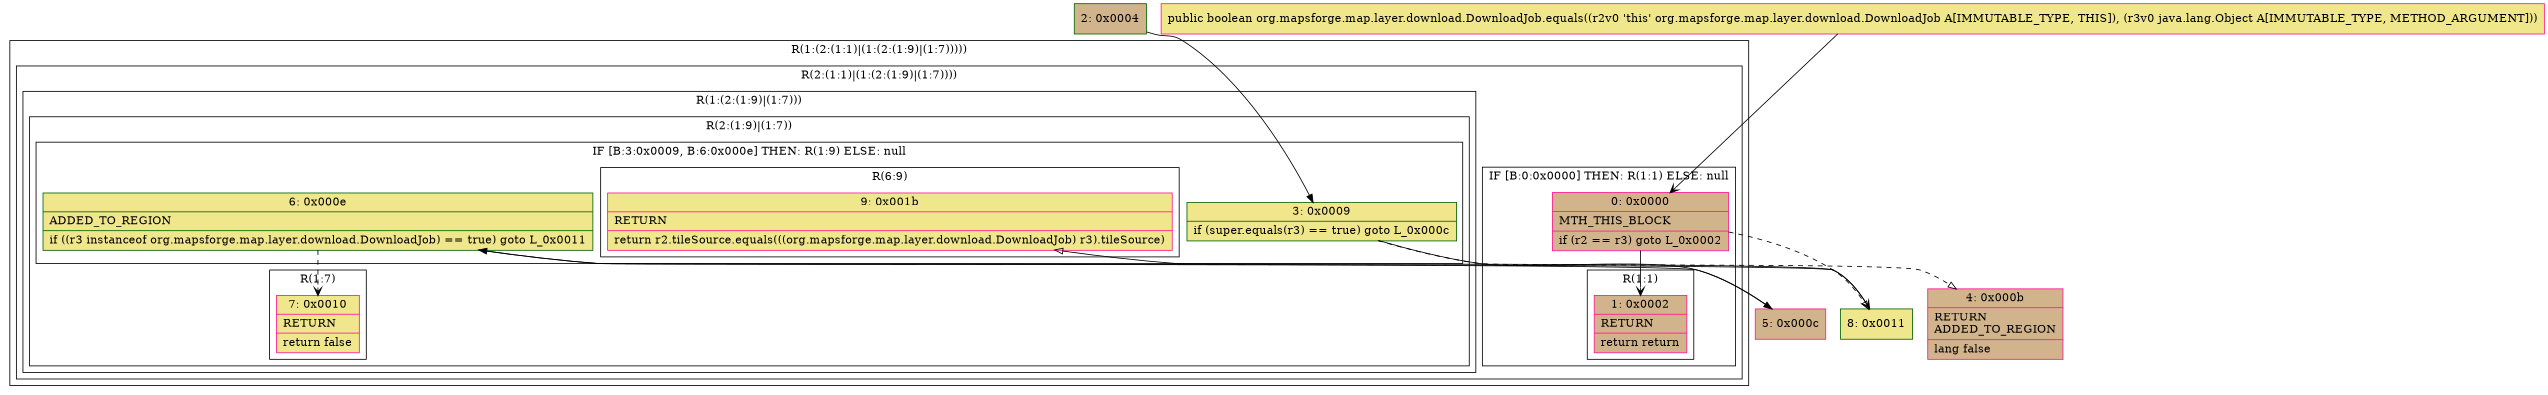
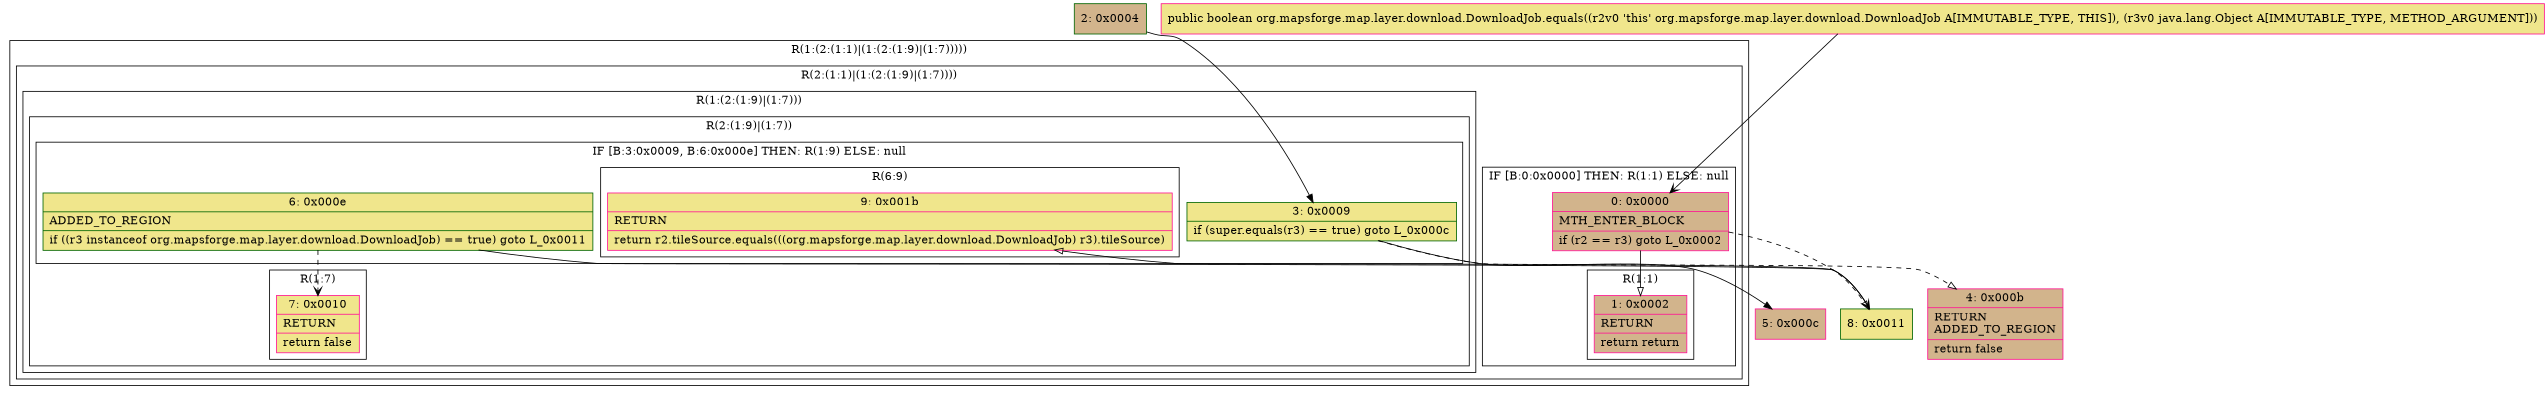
node "0: 0x0000": text "MTH_THIS_BLOCK" -> "MTH_ENTER_BLOCK"
edge "5: 0x000c" -> "6: 0x000e": removed
edge "0: 0x0000" -> "1: 0x0002": arrowhead vee -> onormal
node "4: 0x000b": text "lang false" -> "return false"
